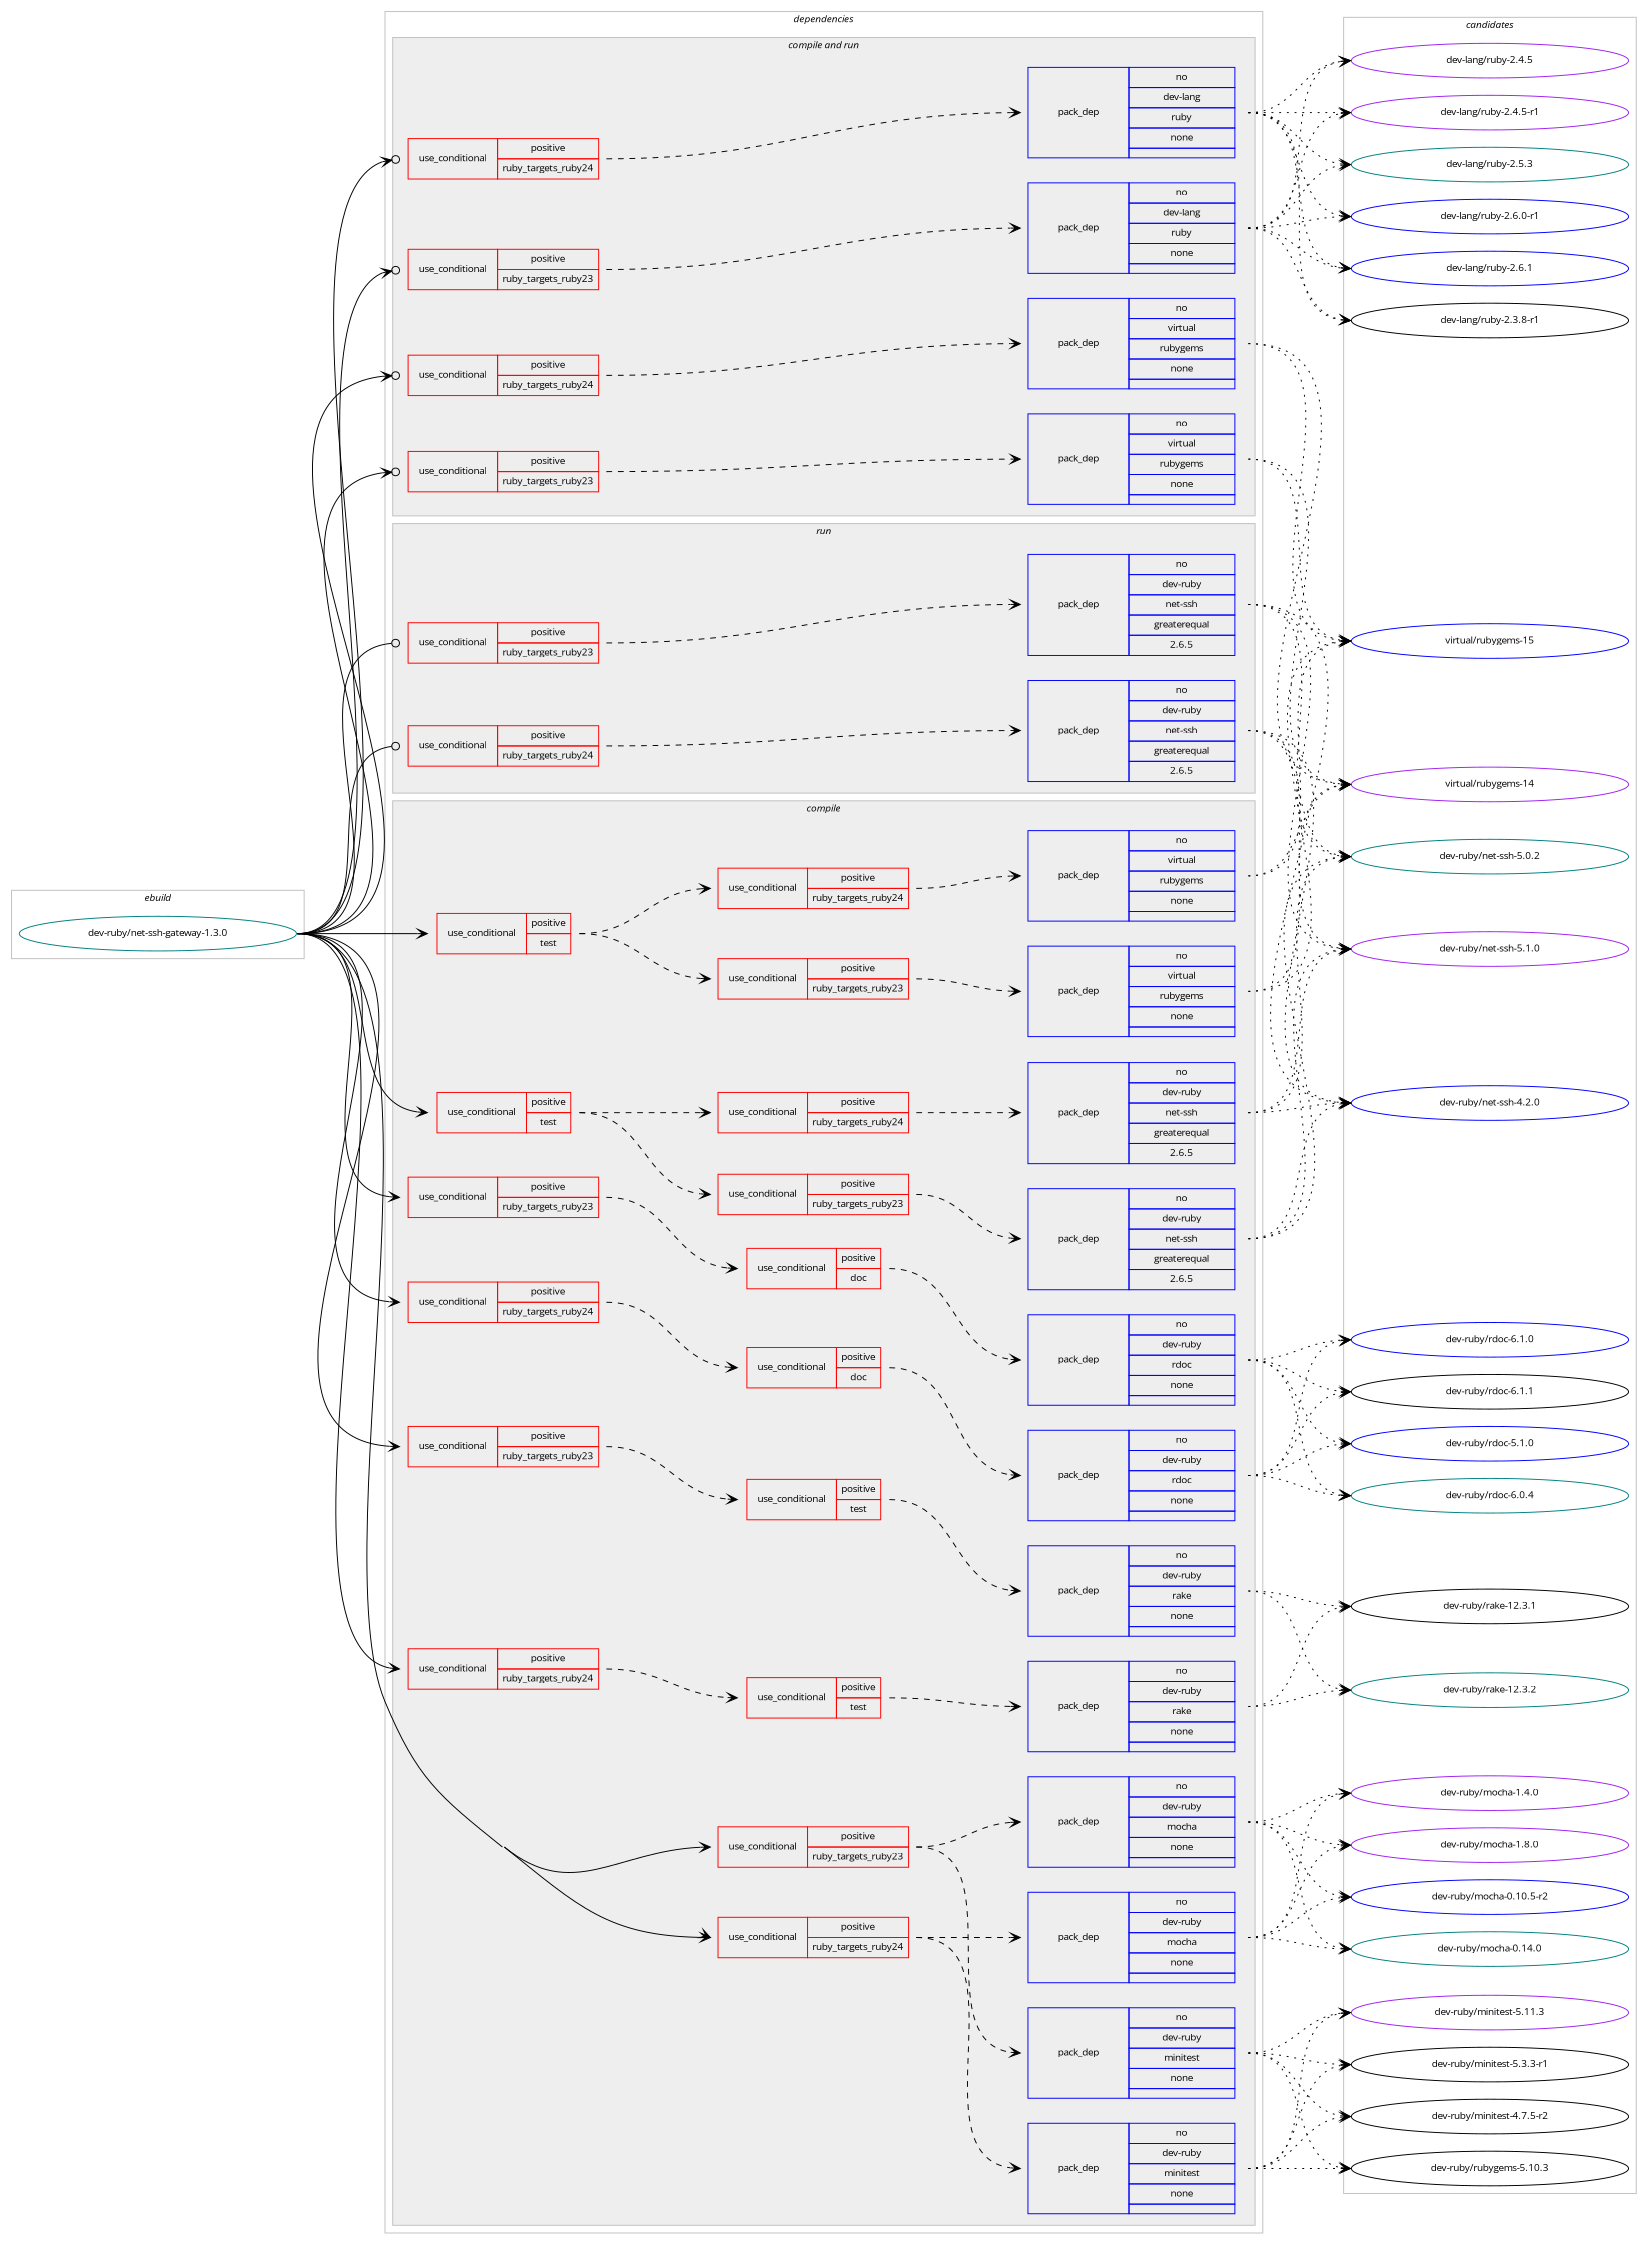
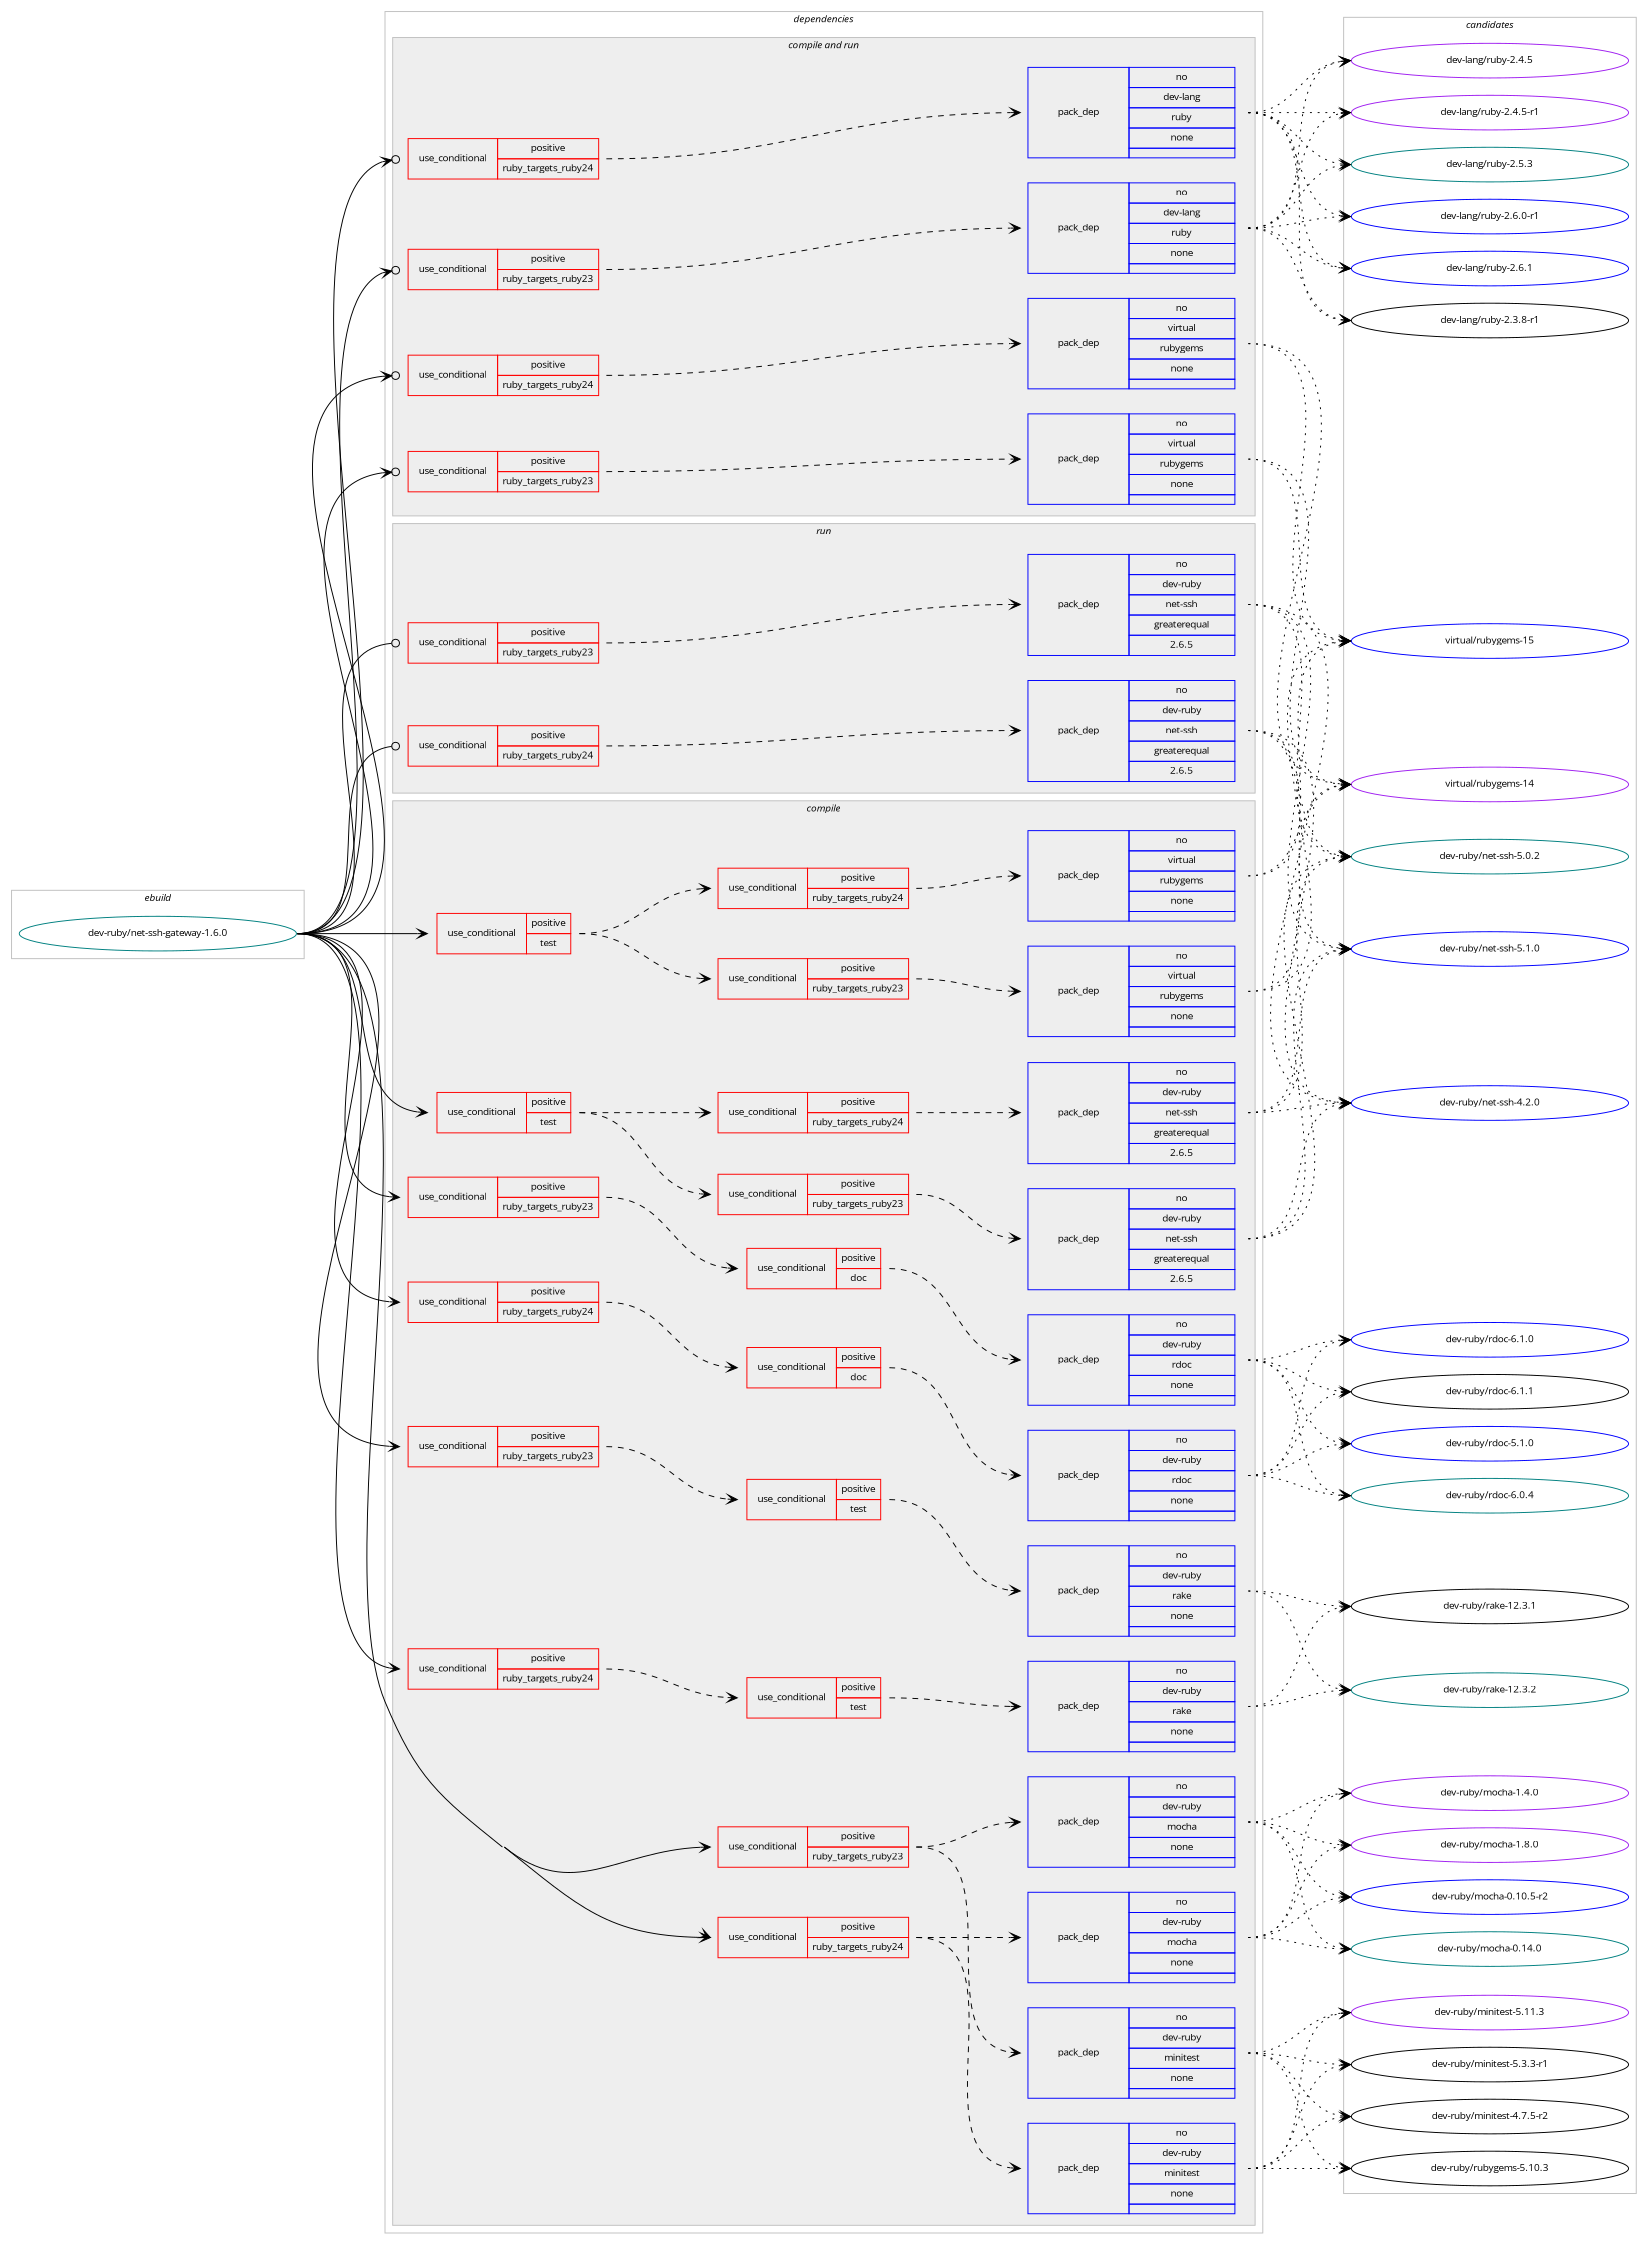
node "dev-ruby/net-ssh-gateway-1.3.0": label "dev-ruby/net-ssh-gateway-1.3.0" -> "dev-ruby/net-ssh-gateway-1.6.0"
node "dev-ruby/net-ssh-5.1.0": color purple -> blue
